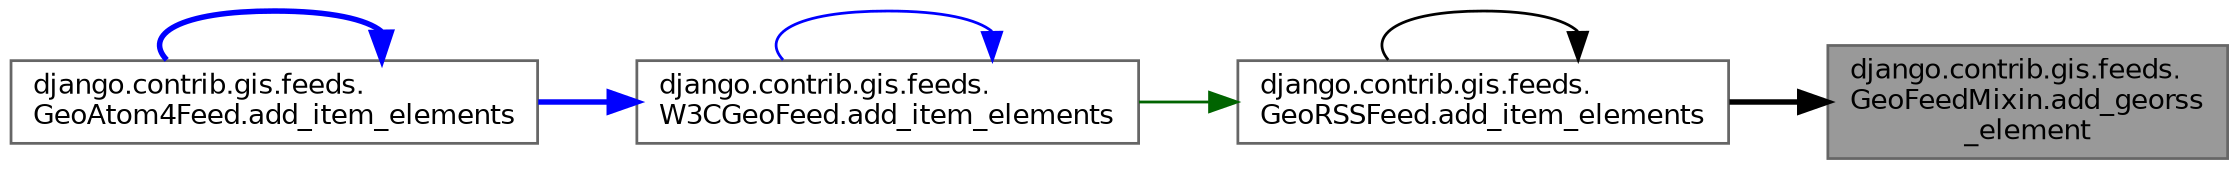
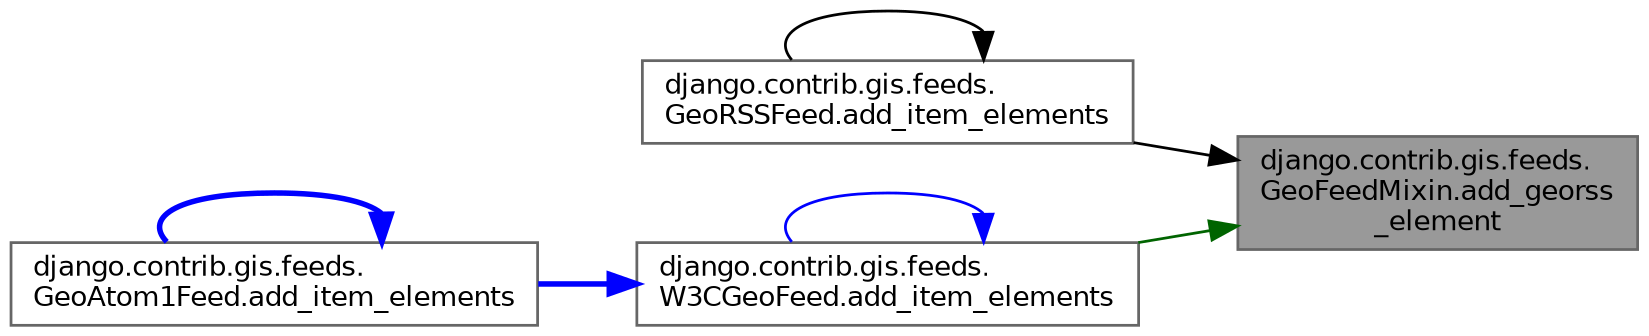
node "django.contrib.gis.feeds. GeoAtom4Feed.add_item_elements": label "django.contrib.gis.feeds. GeoAtom4Feed.add_item_elements" -> "django.contrib.gis.feeds. GeoAtom1Feed.add_item_elements"
edge "django.contrib.gis.feeds. W3CGeoFeed.add_item_elements" -> "django.contrib.gis.feeds. GeoRSSFeed.add_item_elements": now "django.contrib.gis.feeds. W3CGeoFeed.add_item_elements" -> "django.contrib.gis.feeds. GeoFeedMixin.add_georss _element"
edge "django.contrib.gis.feeds. GeoRSSFeed.add_item_elements" -> "django.contrib.gis.feeds. GeoFeedMixin.add_georss _element": style bold -> solid
